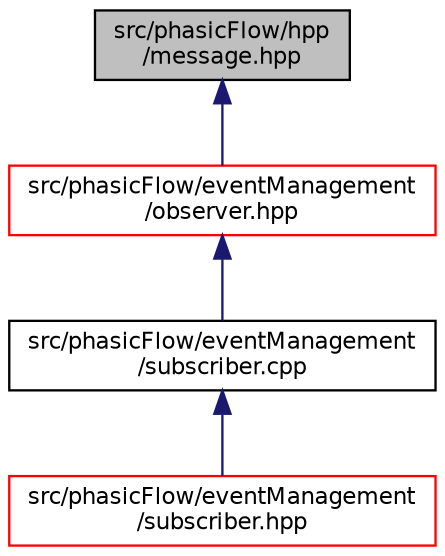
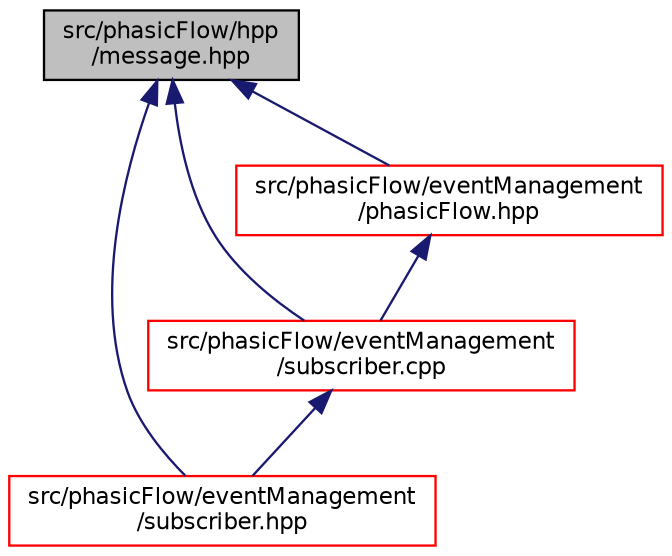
node "src/phasicFlow/eventManagement /observer.hpp": label "src/phasicFlow/eventManagement /observer.hpp" -> "src/phasicFlow/eventManagement /phasicFlow.hpp"
edge "src/phasicFlow/eventManagement /subscriber.cpp" -> "src/phasicFlow/hpp /message.hpp": added
edge "src/phasicFlow/eventManagement /subscriber.hpp" -> "src/phasicFlow/hpp /message.hpp": added
node "src/phasicFlow/eventManagement /subscriber.cpp": color black -> red
